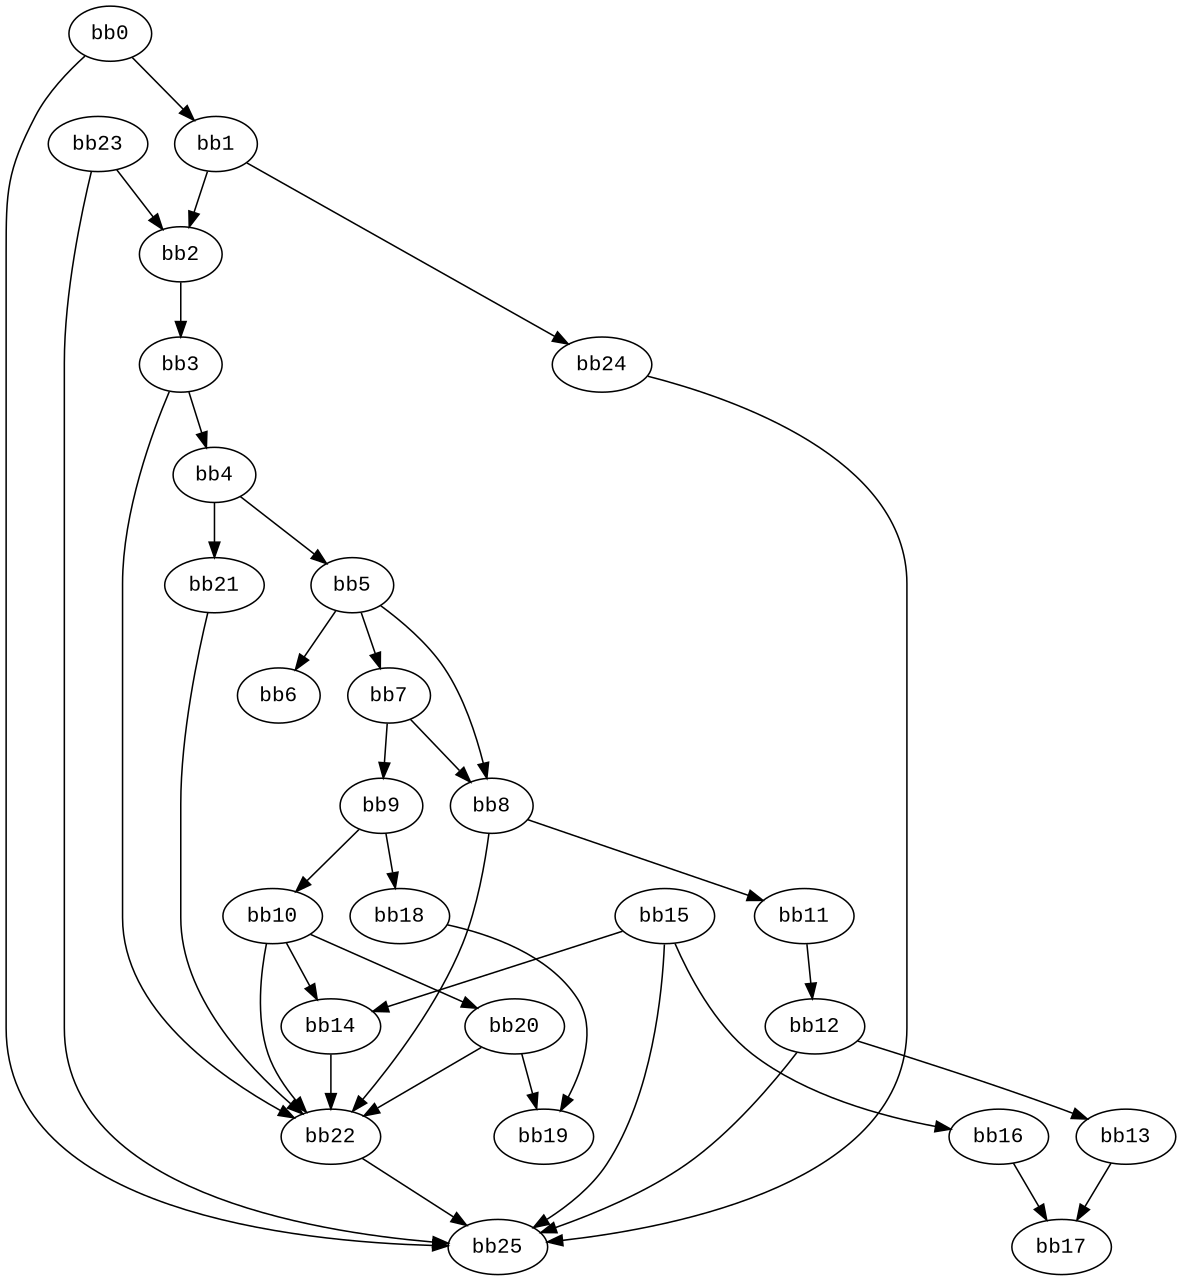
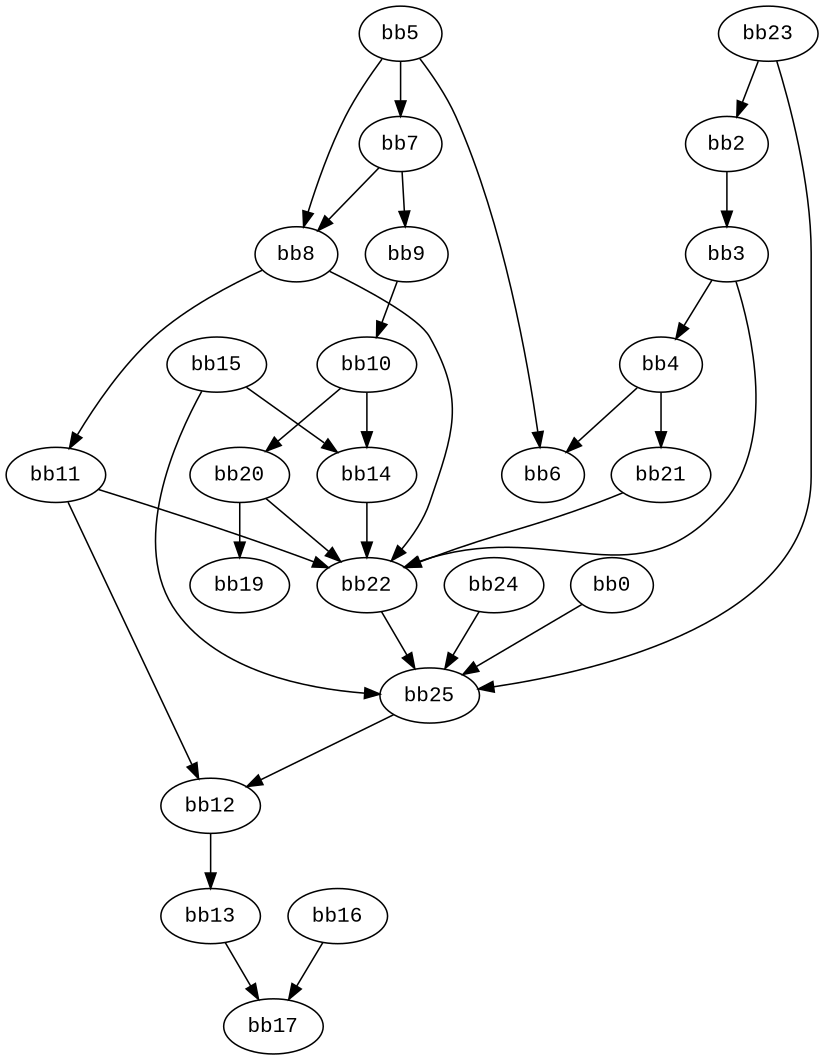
node "bb1": removed
edge "bb4" -> "bb5": now "bb4" -> "bb6"
node "bb18": removed
edge "bb10" -> "bb22": now "bb11" -> "bb22"
edge "bb15" -> "bb16": removed
edge "bb12" -> "bb25": reversed
